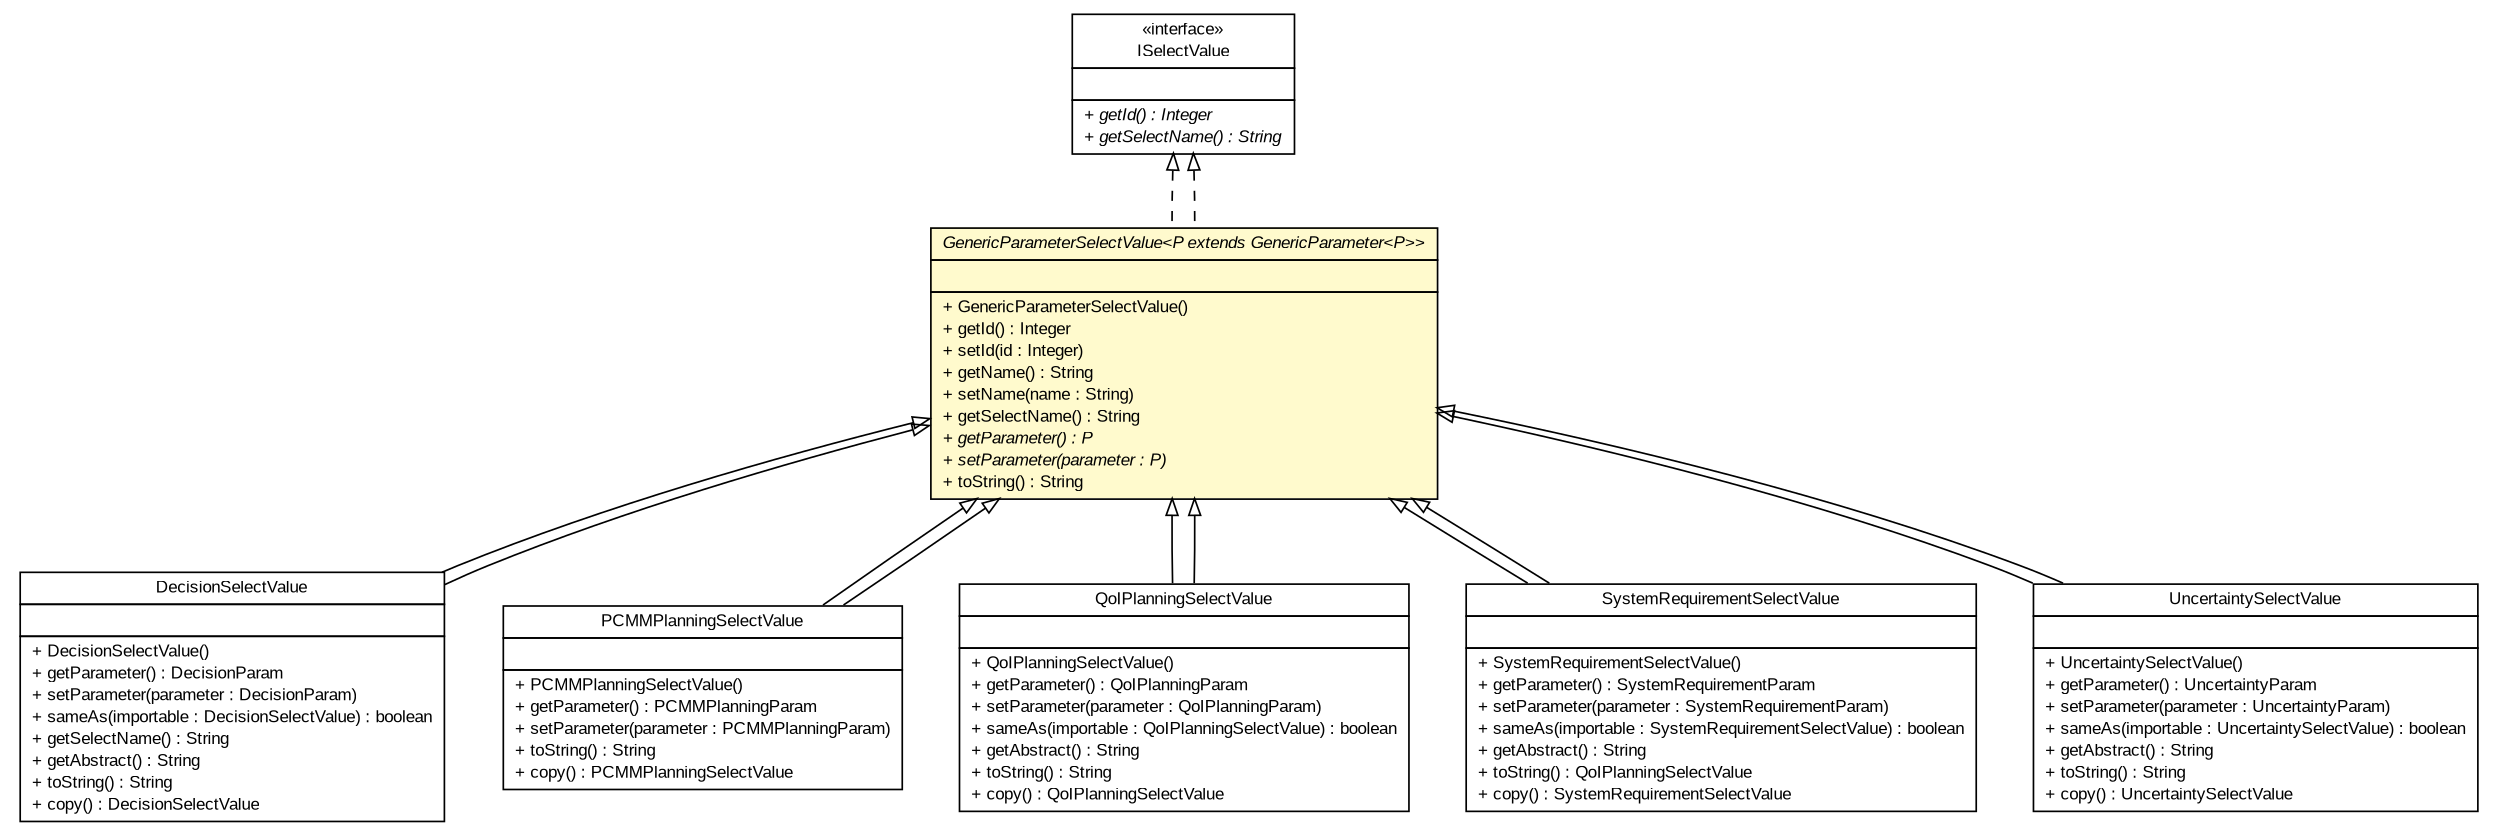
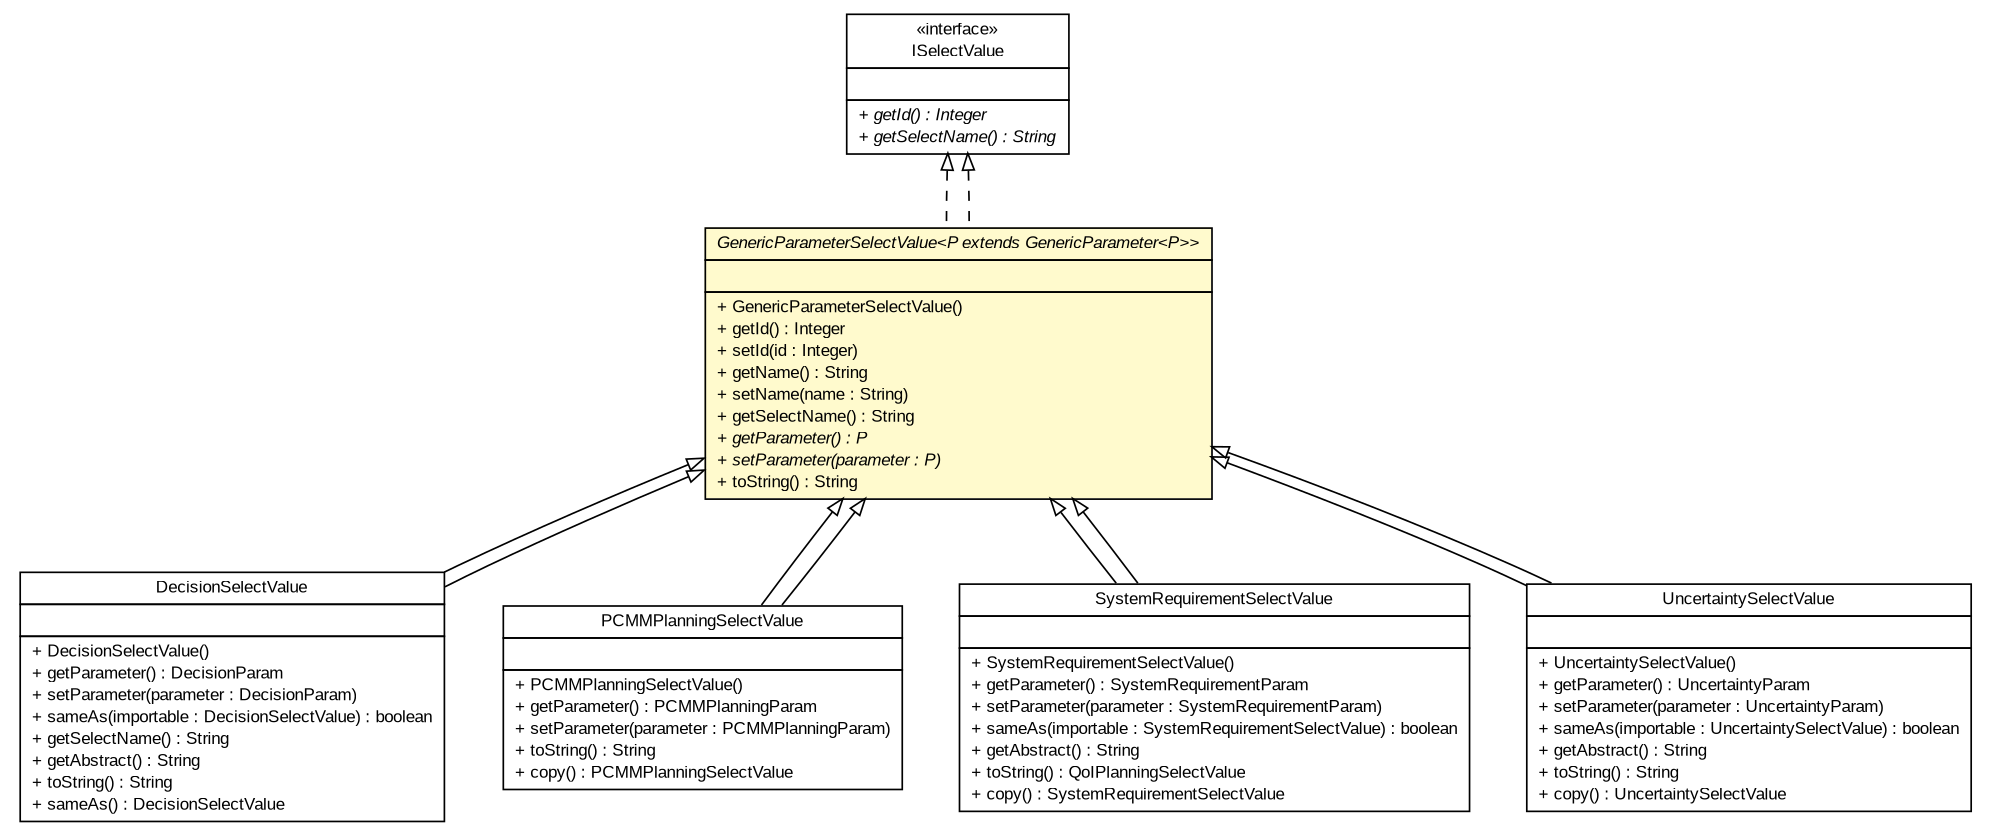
node "QoIPlanningSelectValue": removed
node "DecisionSelectValue": text "+ copy() : DecisionSelectValue" -> "+ sameAs() : DecisionSelectValue"
